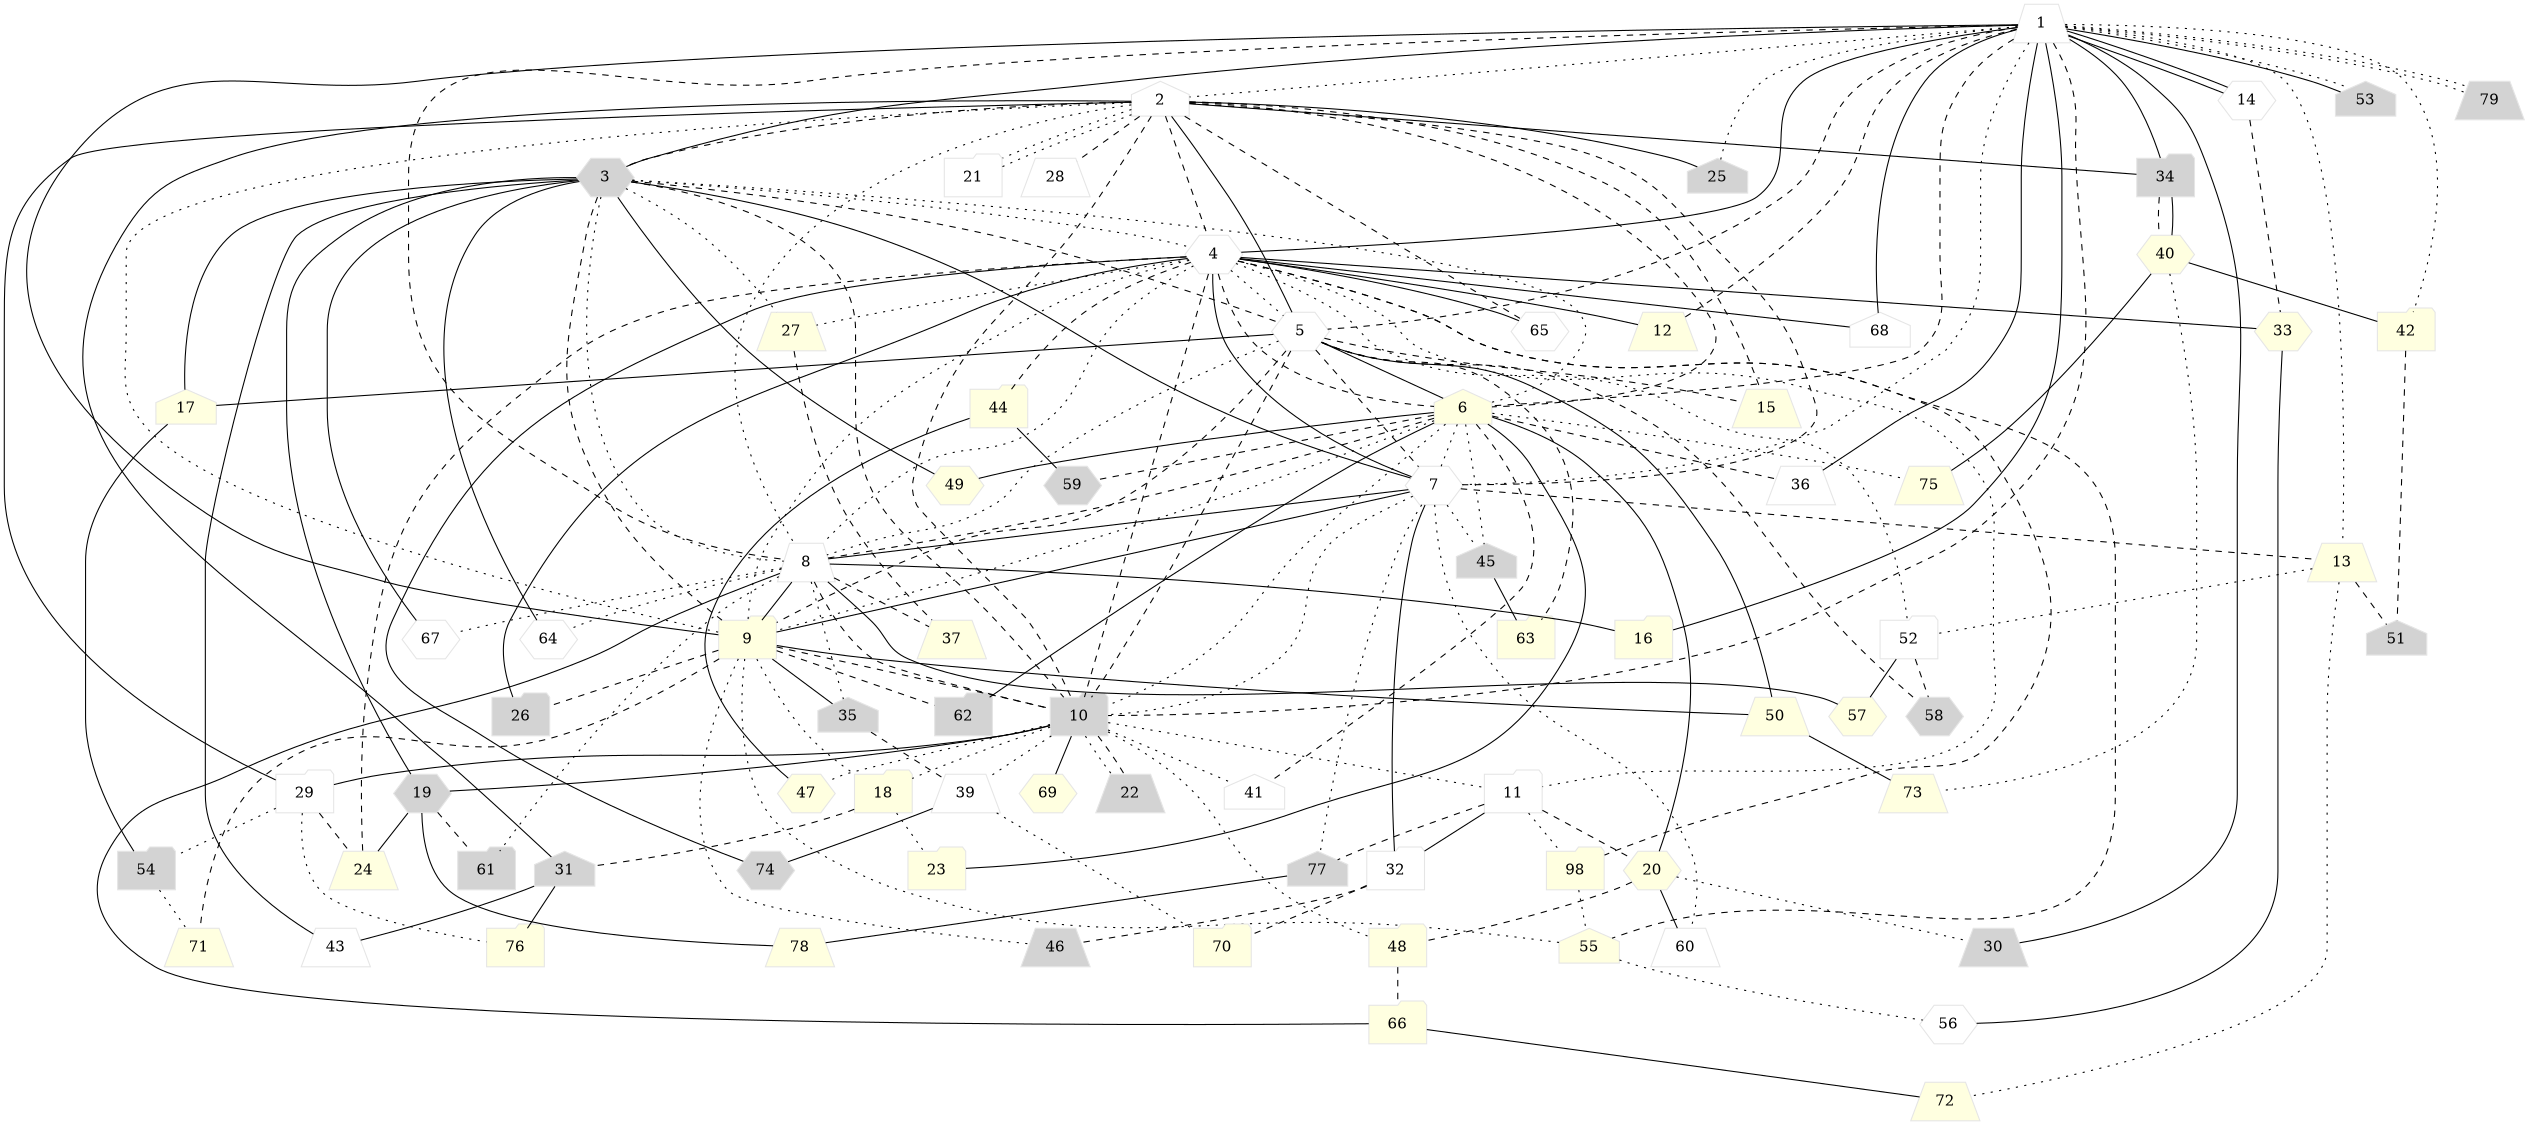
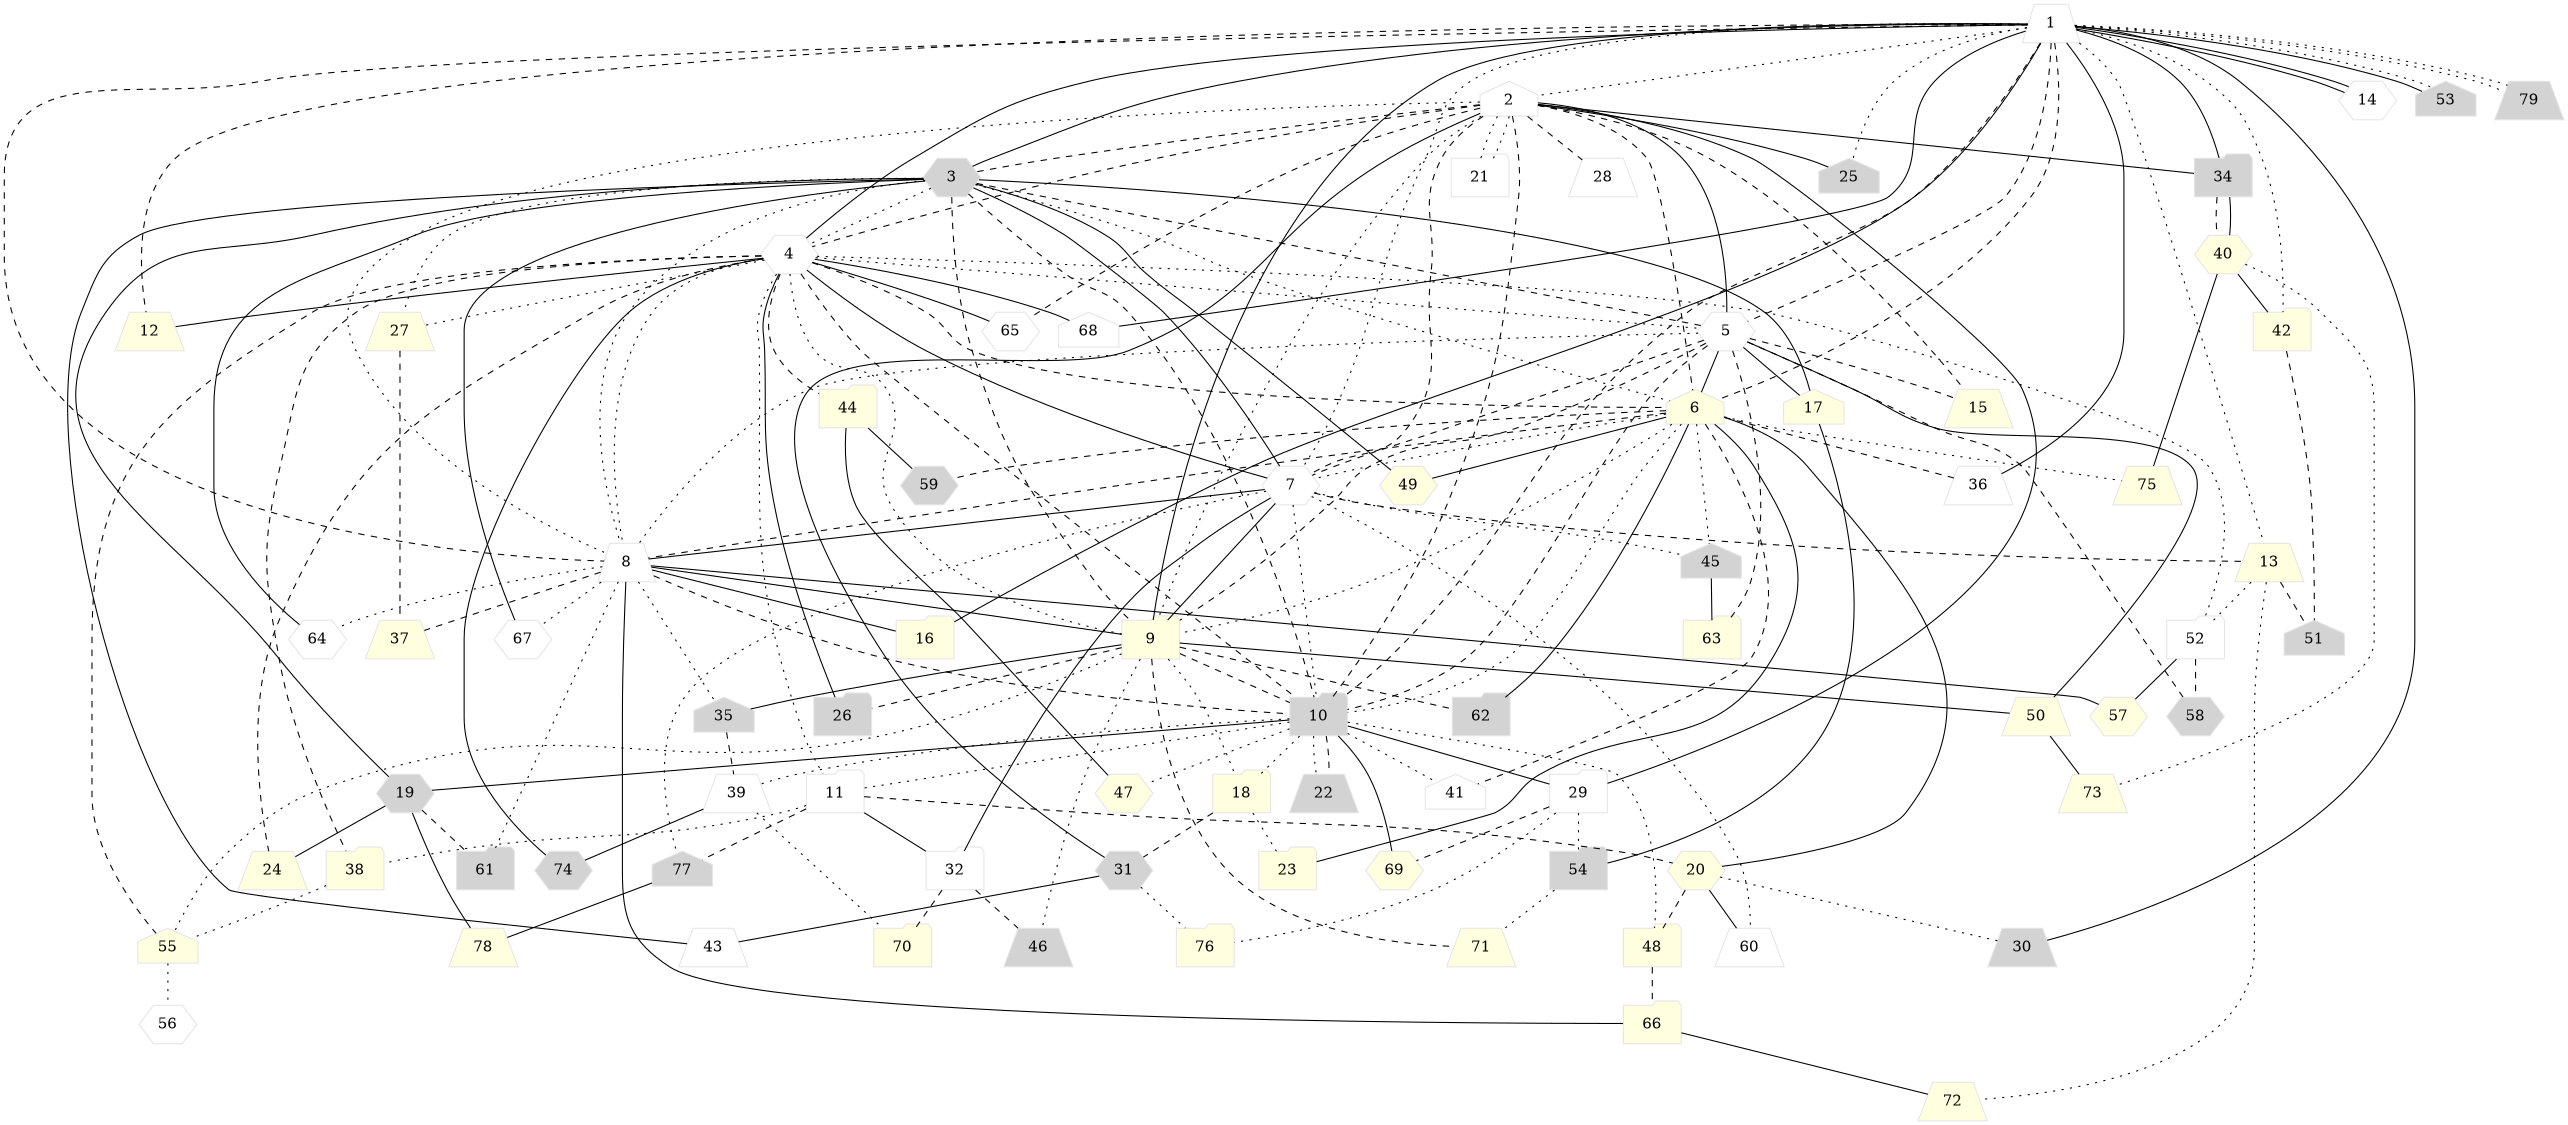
node "33": removed
edge "29" -- "24": now "29" -- "69"
node "31": shape house -> hexagon
node "98": label "98" -> "38"
edge "31" -- "76": style solid -> dotted
